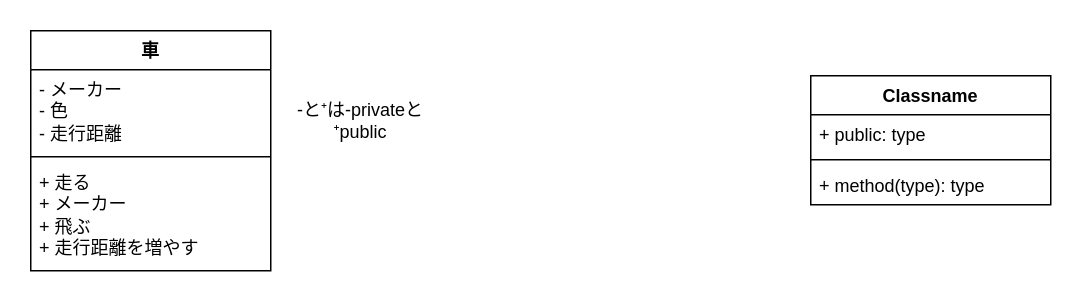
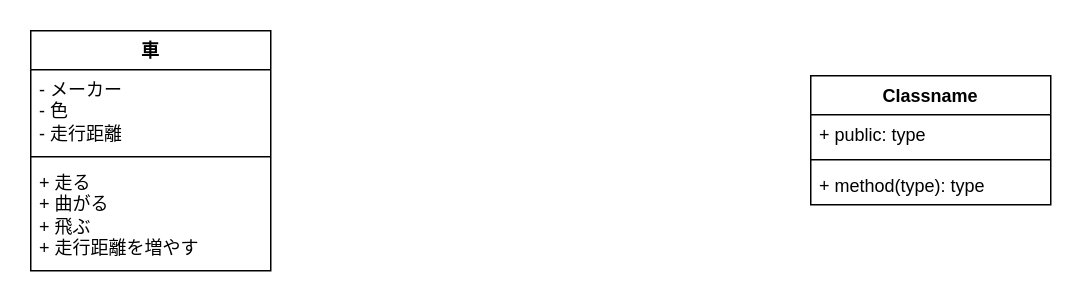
node "-と⁺は-privateと⁺public": removed
node "+ 走る + メーカー + 飛ぶ + 走行距離を増やす": label "+ 走る + メーカー + 飛ぶ + 走行距離を増やす" -> "+ 走る + 曲がる + 飛ぶ + 走行距離を増やす"
